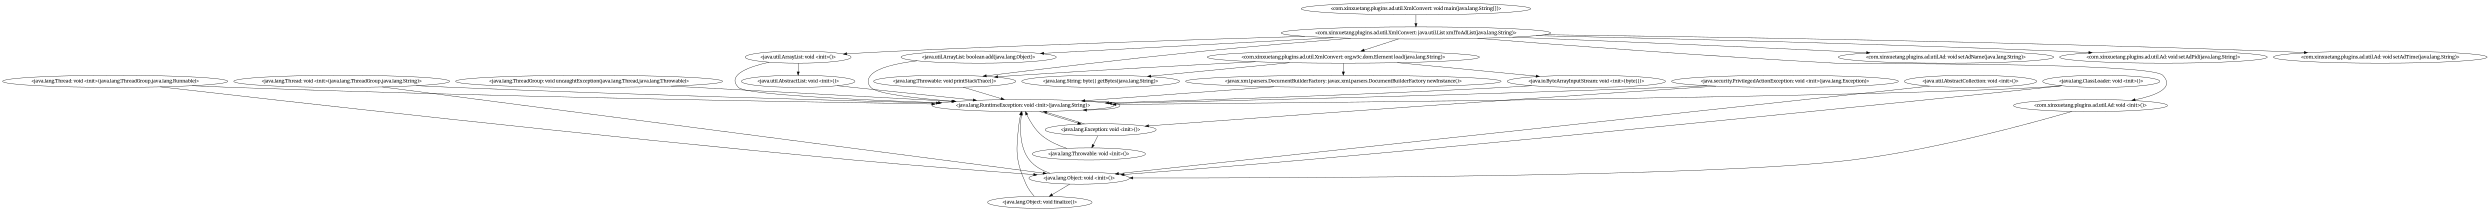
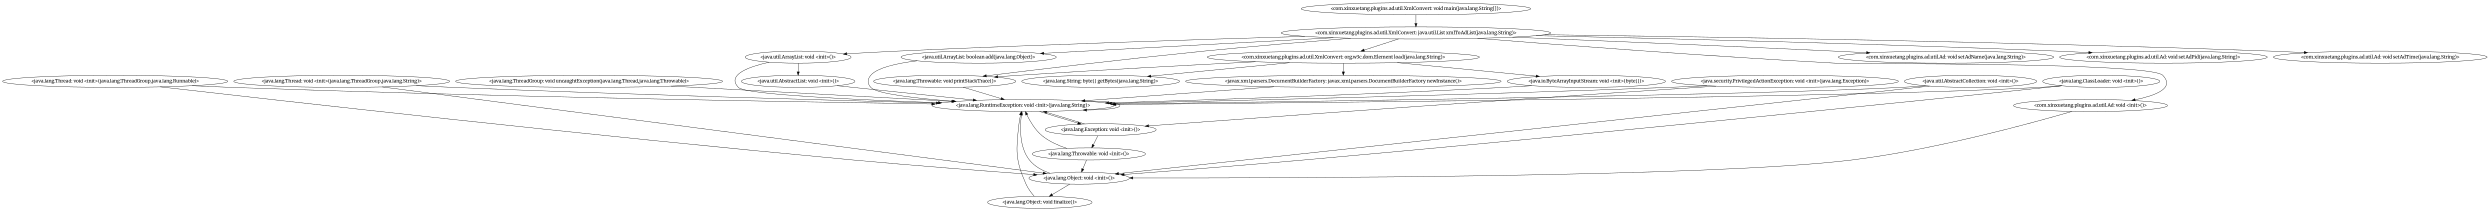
edge "<java.util.AbstractCollection: void <init>()>" -> "<java.lang.RuntimeException: void <init>(java.lang.String)>": added
edge "<java.lang.Throwable: void <init>()>" -> "<java.lang.Object: void <init>()>": added
